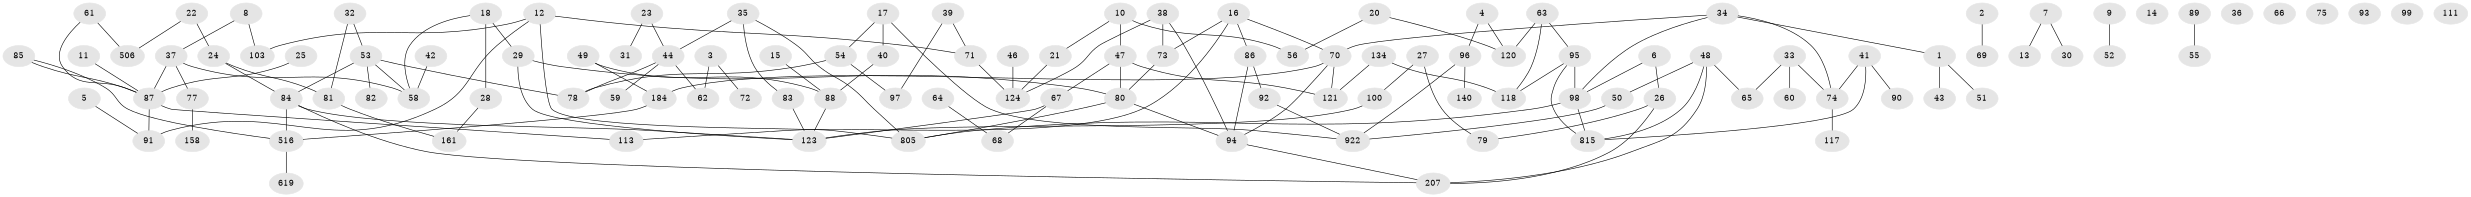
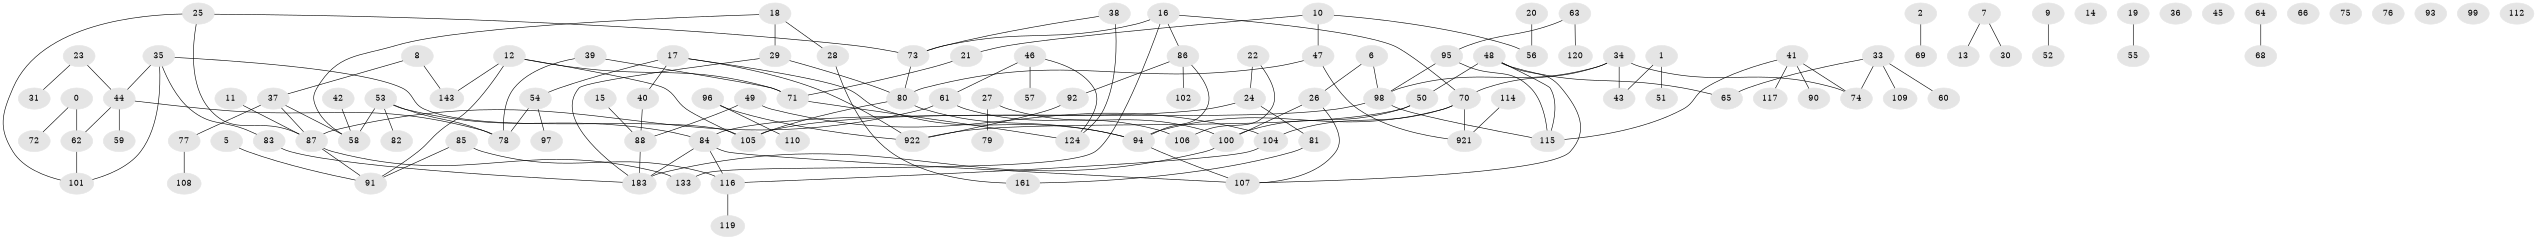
node "32": removed
node "4": removed
node "89": label "89" -> "19"
node "45": added
node "76": added
node "111": label "111" -> "112"
edge "25" -- "73": added
edge "20" -- "120": removed
edge "34" -- "1": now "34" -- "43"
node "506": label "506" -> "106"
node "103": label "103" -> "143"
node "3": label "3" -> "0"
node "134": label "134" -> "114"
edge "39" -- "97": now "39" -- "78"
edge "85" -- "87": now "85" -- "91"
edge "38" -- "94": now "17" -- "94"
edge "21" -- "124": now "21" -- "71"
edge "46" -- "61": added
node "184": label "184" -> "104"
node "57": added
node "67": removed
node "102": added
node "121": label "121" -> "921"
node "140": label "140" -> "110"
node "118": removed
node "109": added
edge "50" -- "100": added
edge "74" -- "117": now "41" -- "117"
edge "26" -- "79": now "26" -- "100"
node "158": label "158" -> "108"
node "516": label "516" -> "116"
node "113": label "113" -> "133"
node "123": label "123" -> "183"
node "805": label "805" -> "105"
node "815": label "815" -> "115"
node "101": added
node "619": label "619" -> "119"
node "207": label "207" -> "107"
